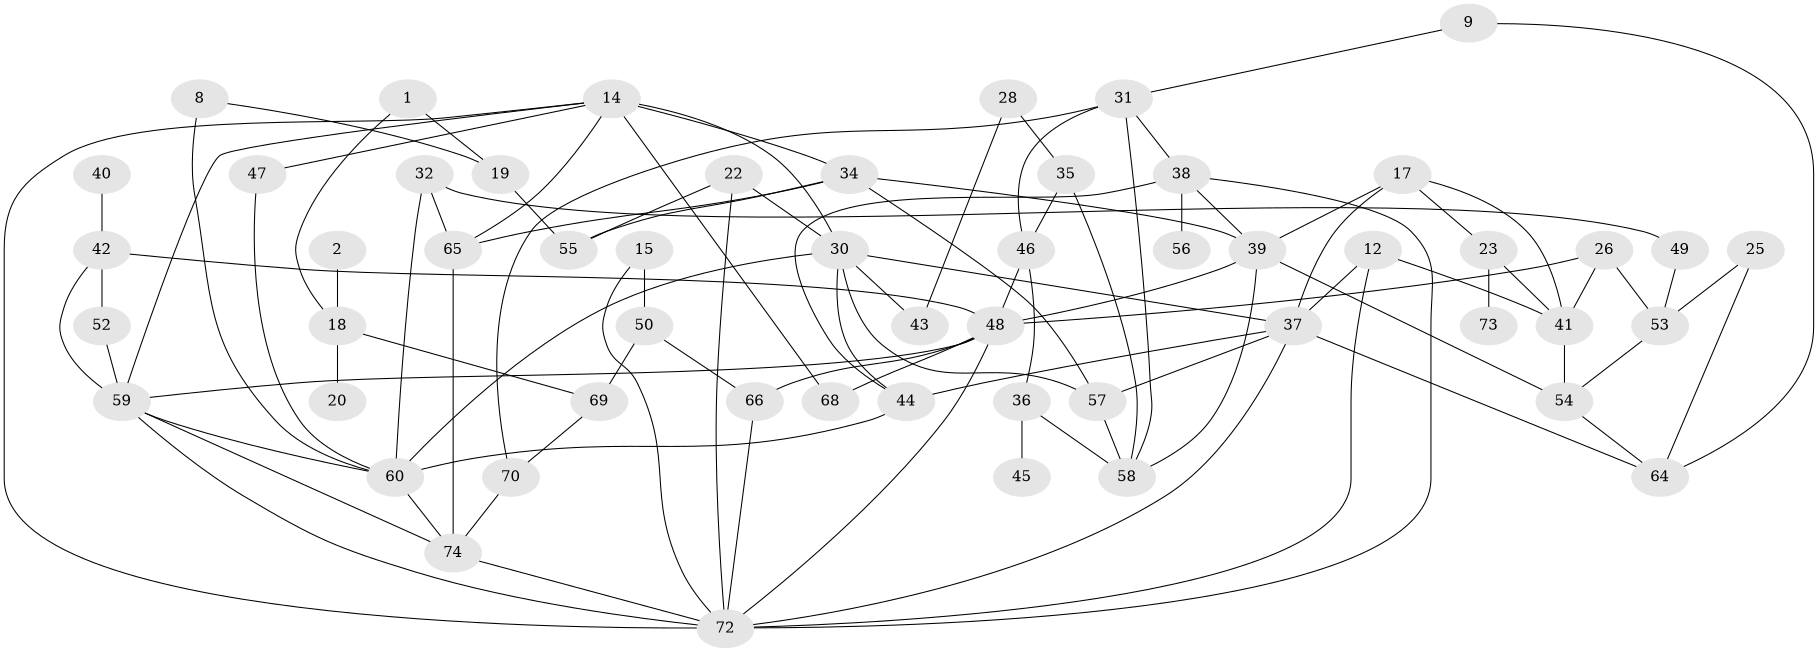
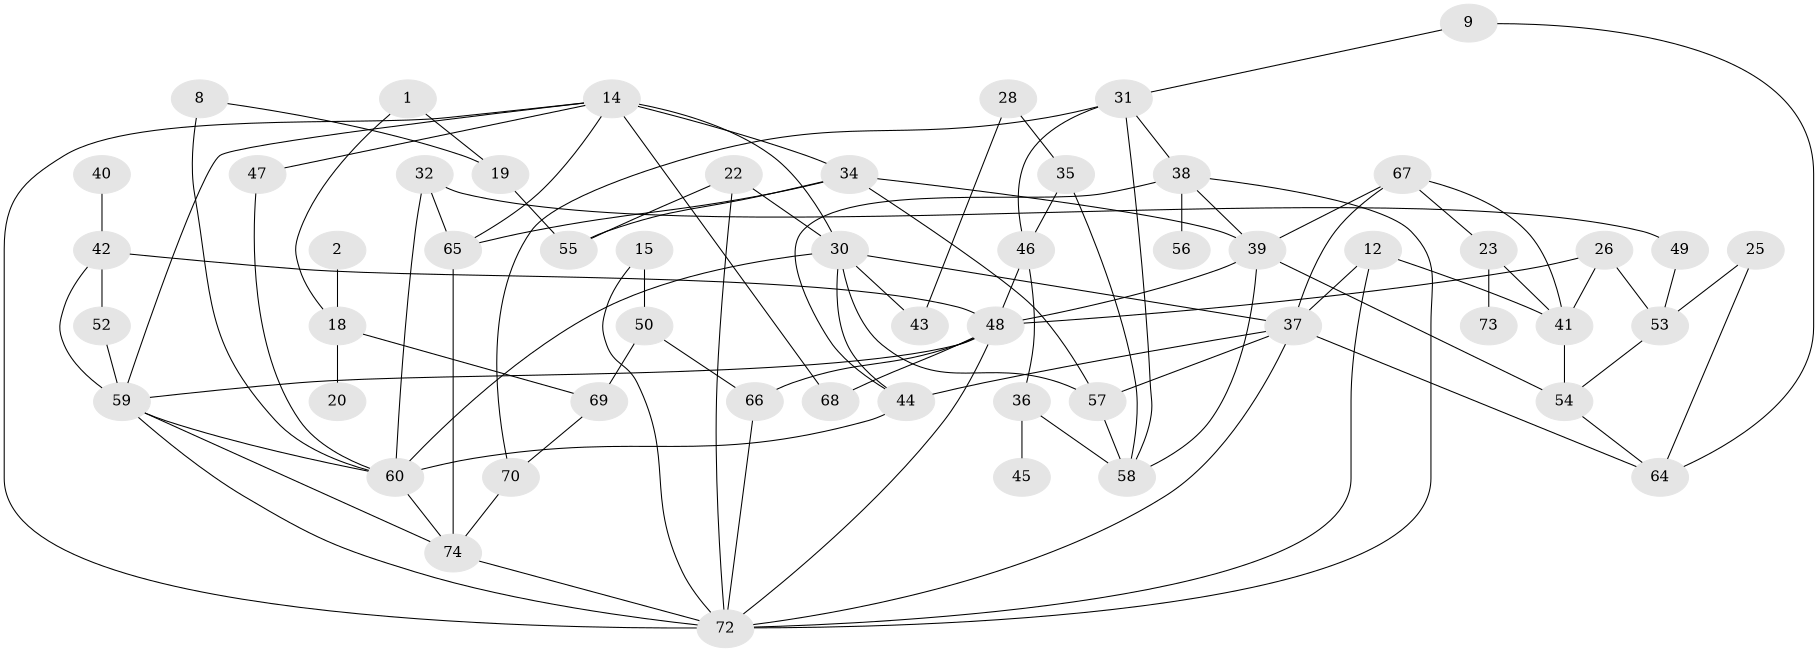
node "17": label "17" -> "67"
